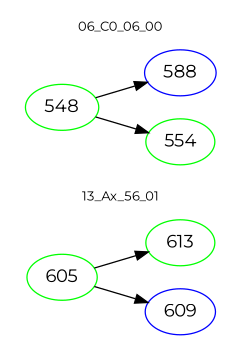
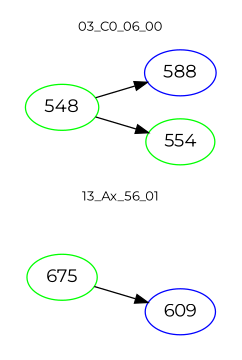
cluster "06_C0_06_00": label "06_C0_06_00" -> "03_C0_06_00"
node "613": removed
node "605": label "605" -> "675"
